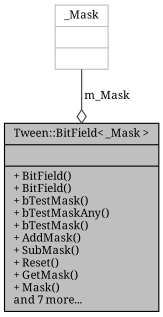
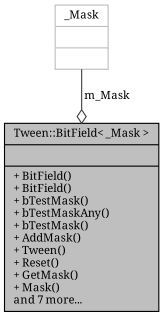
node "Tween::BitField< _Mask >": text "+ SubMask()" -> "+ Tween()"
